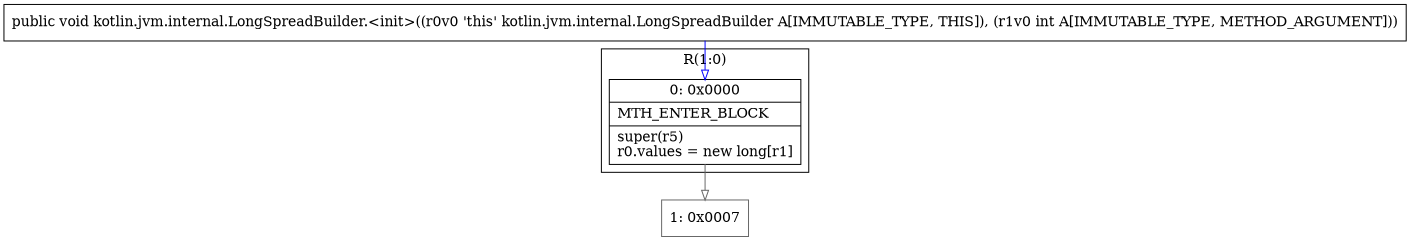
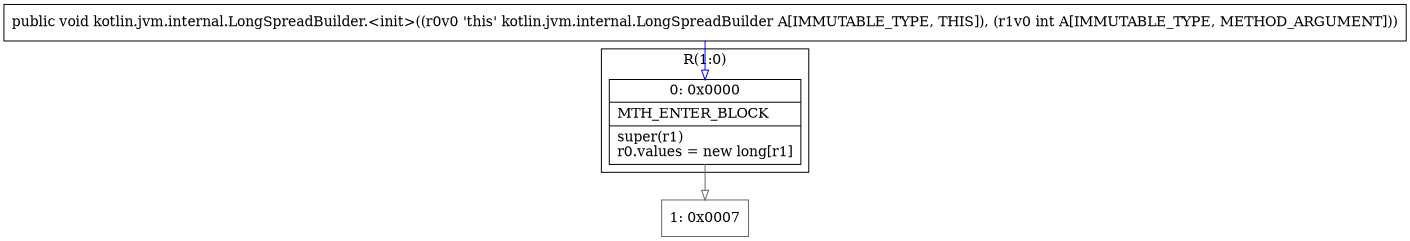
node "0: 0x0000": text "super(r5)" -> "super(r1)"
